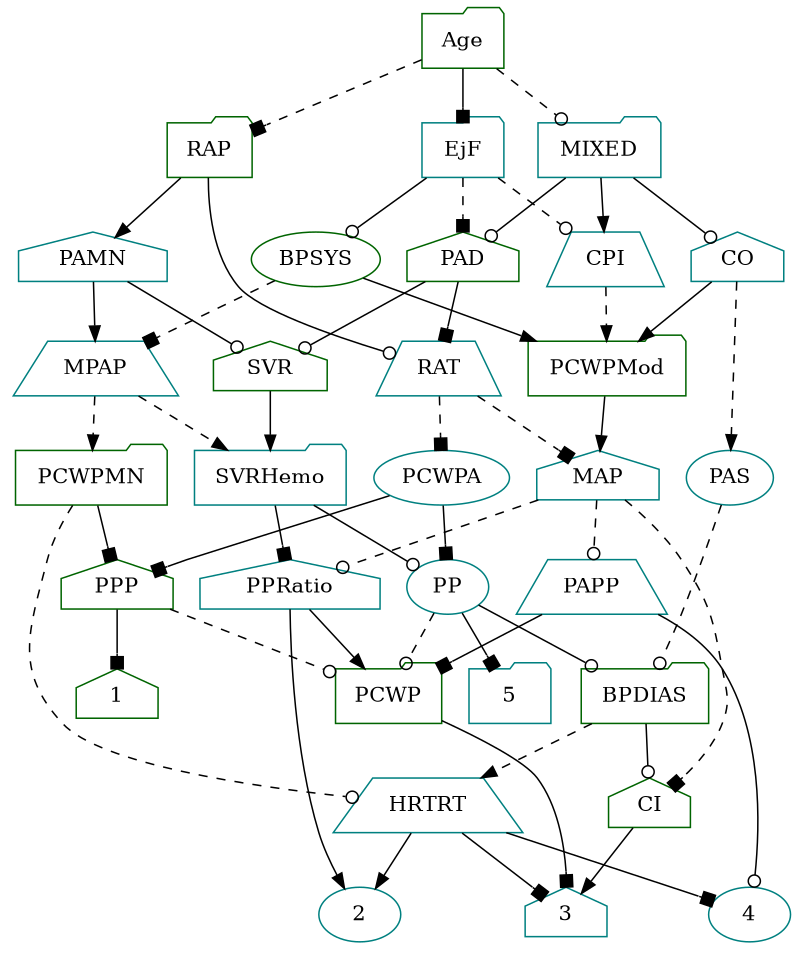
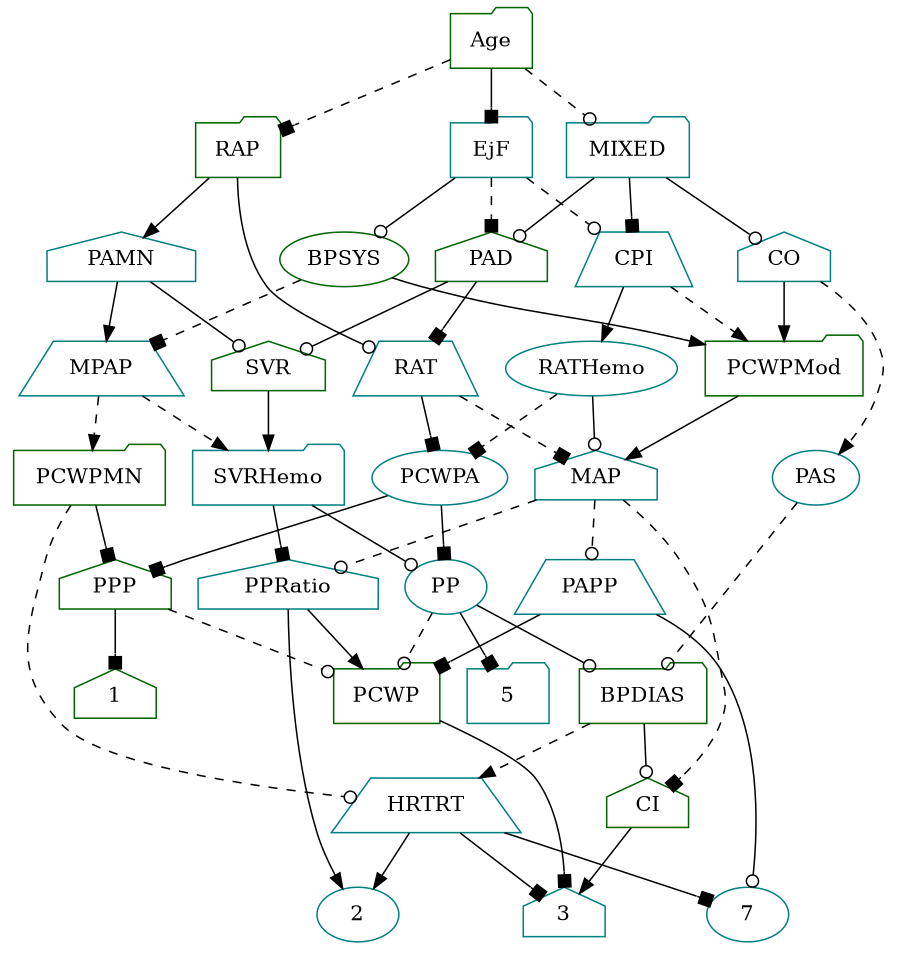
edge "MIXED" -> "CPI": arrowhead normal -> box
node "RATHemo": added
edge "RAT" -> "PCWPA": style dashed -> solid
node "4": label "4" -> "7"
